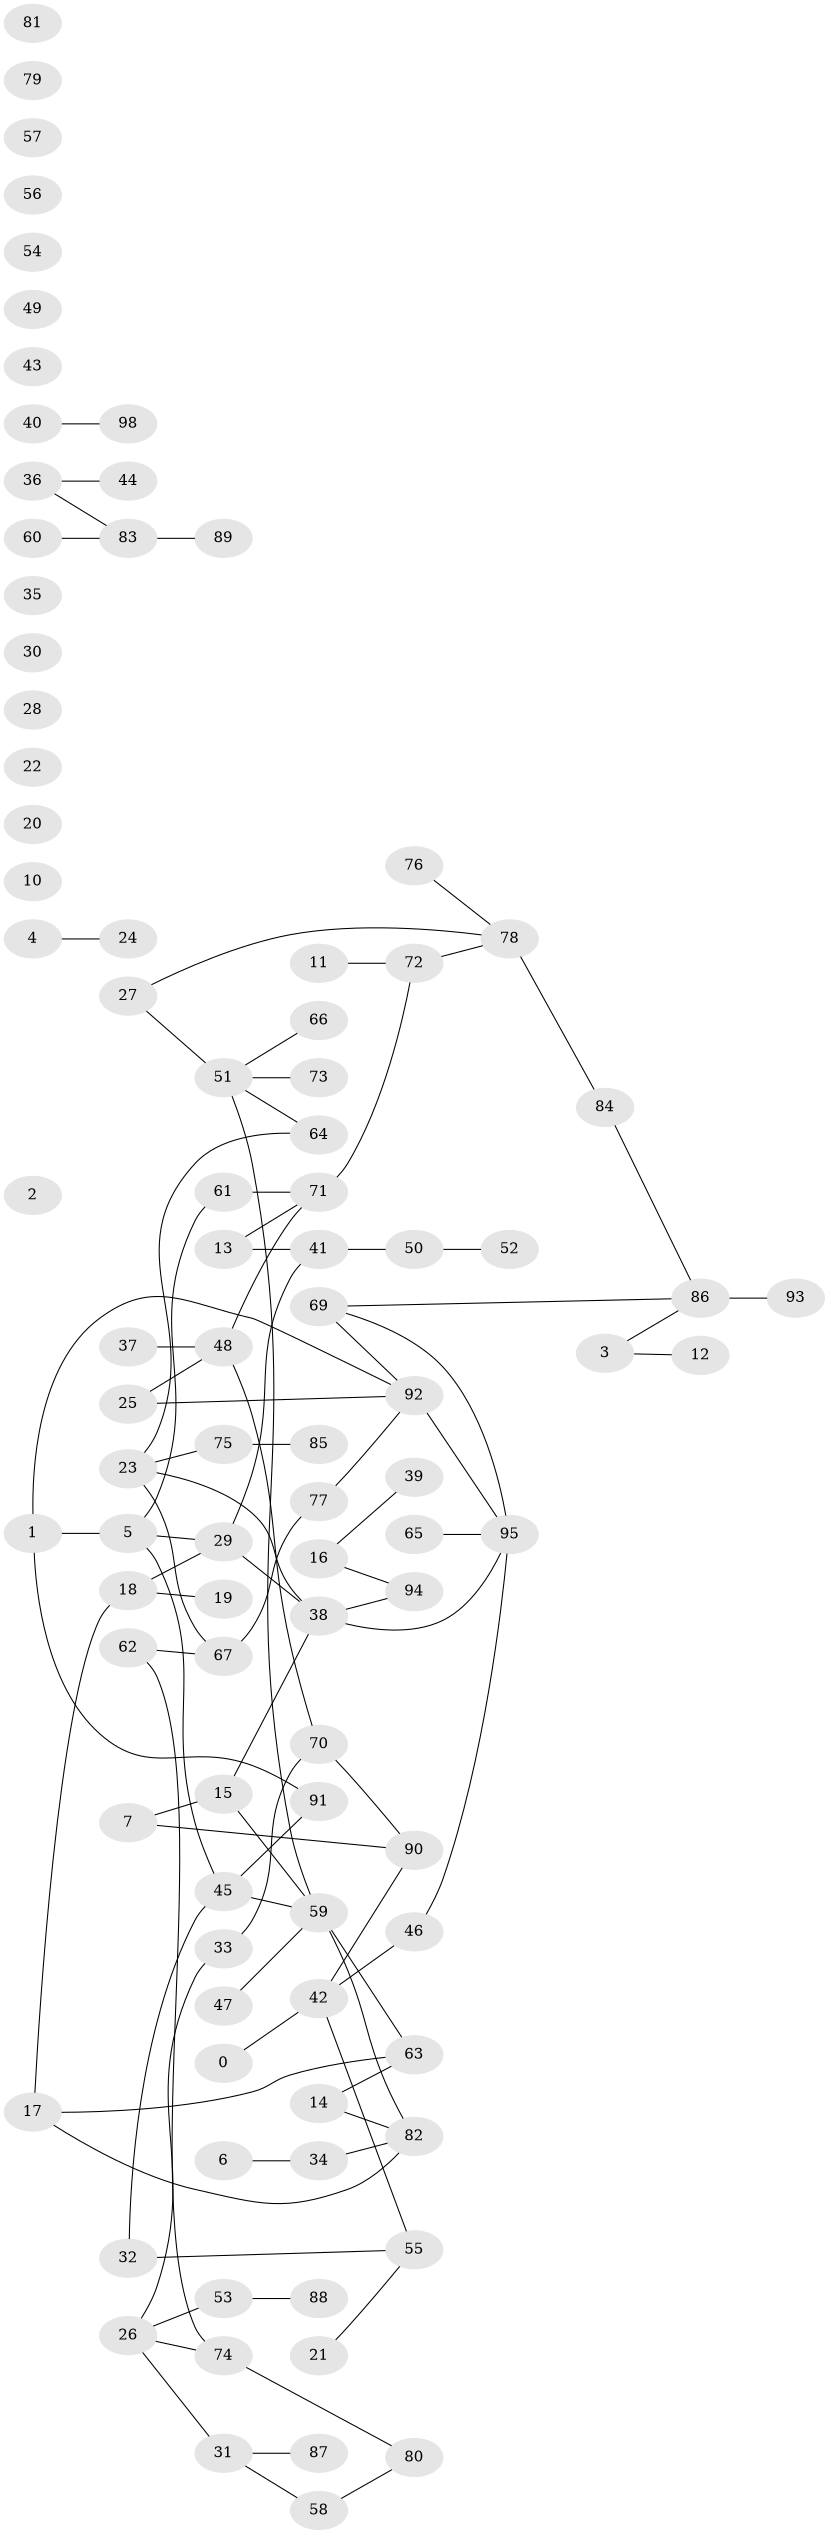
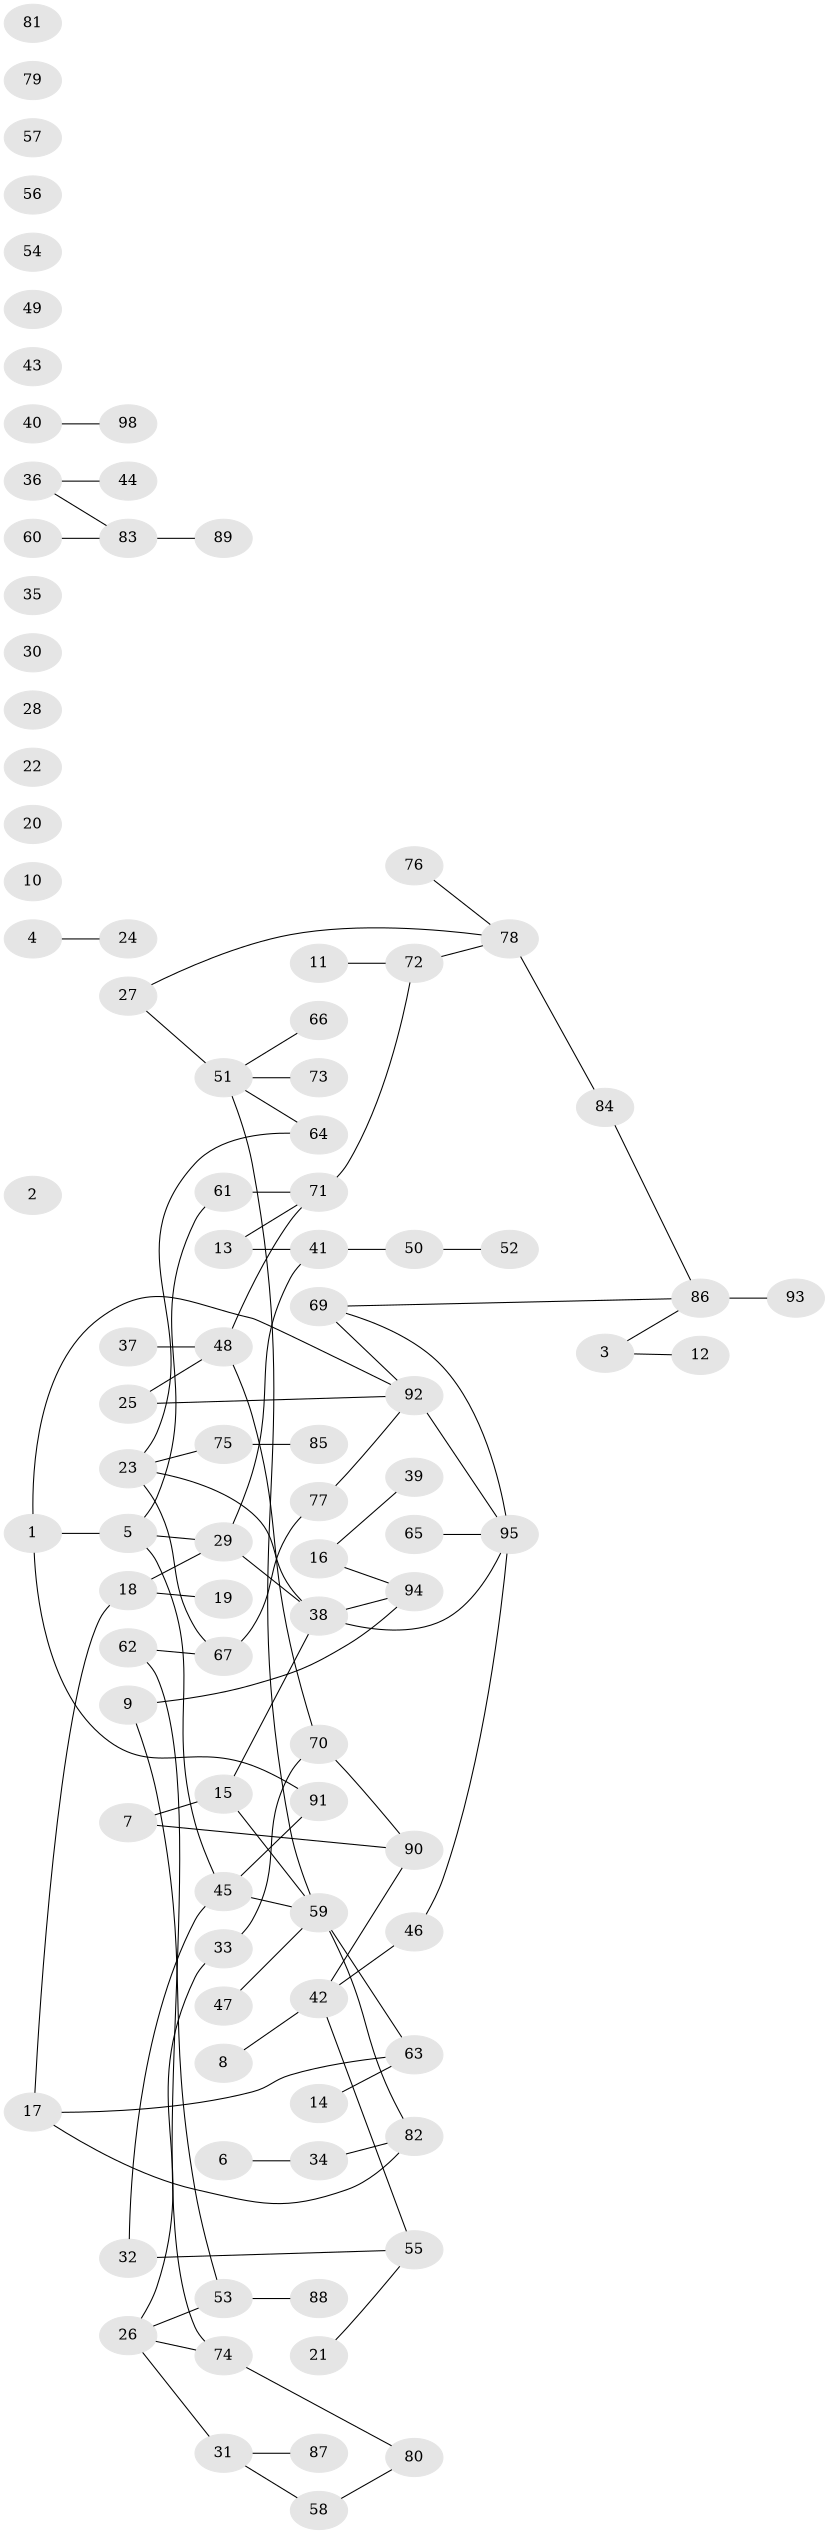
node "9": added
node "0": label "0" -> "8"
edge "14" -- "82": removed
